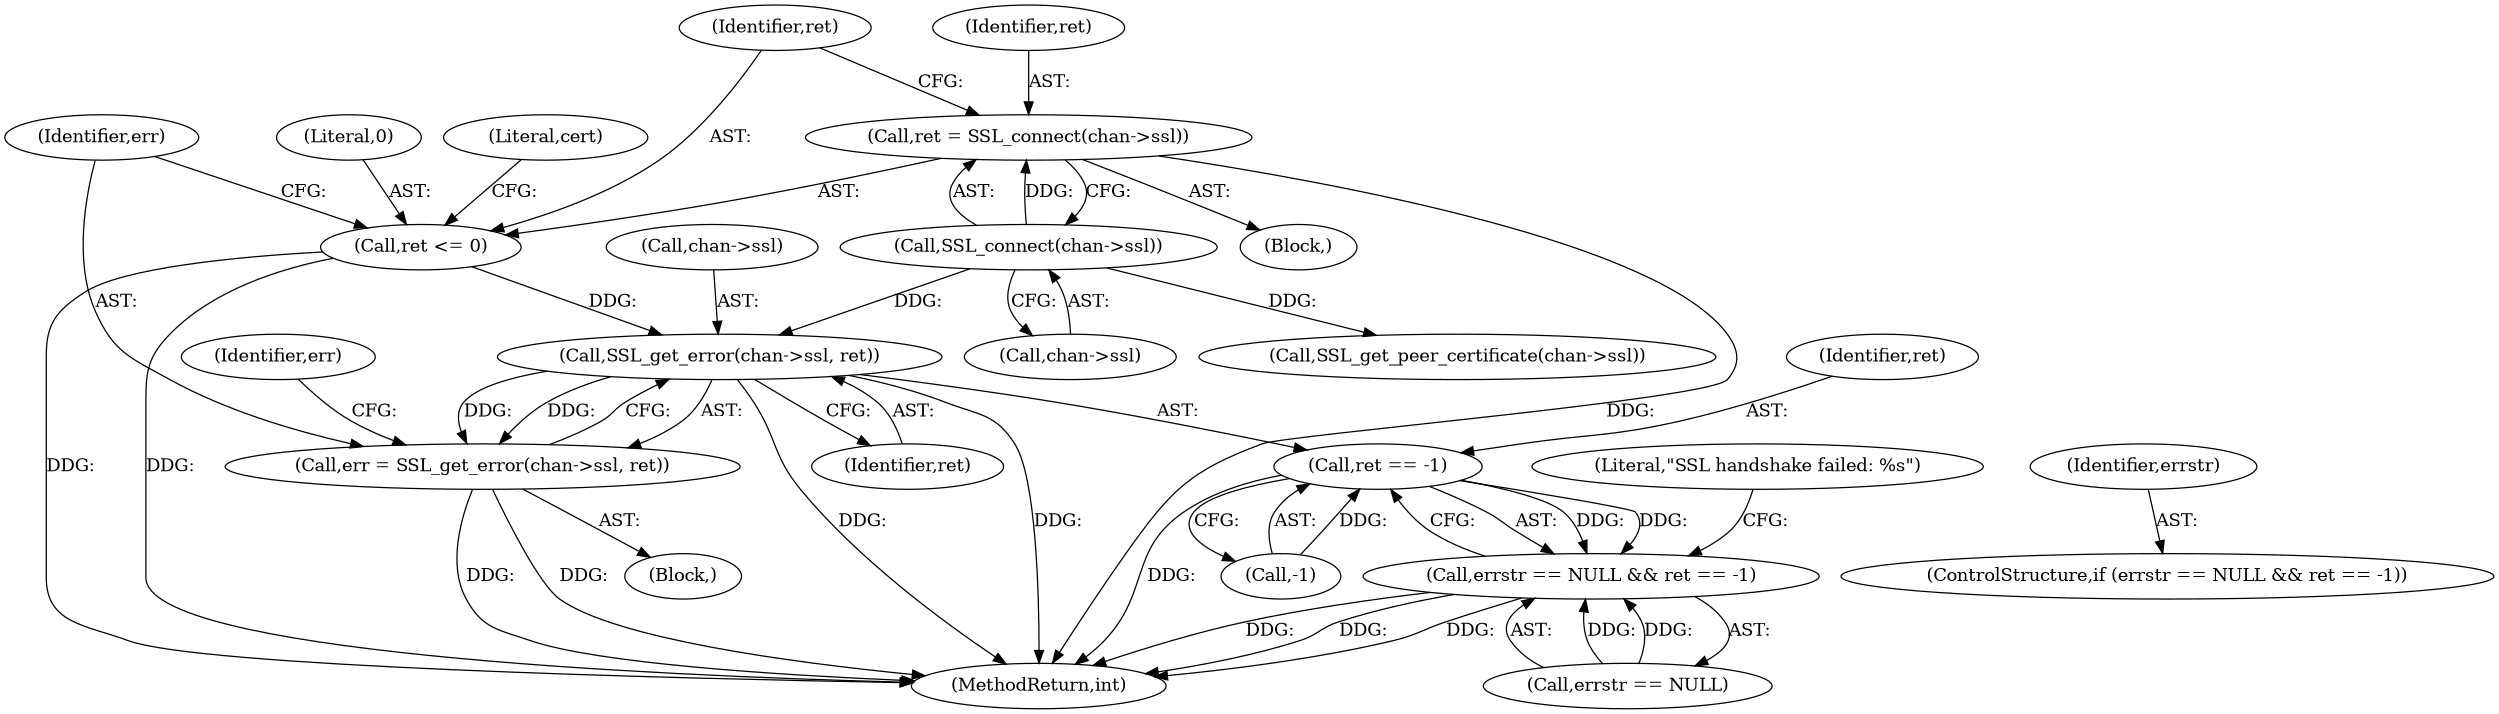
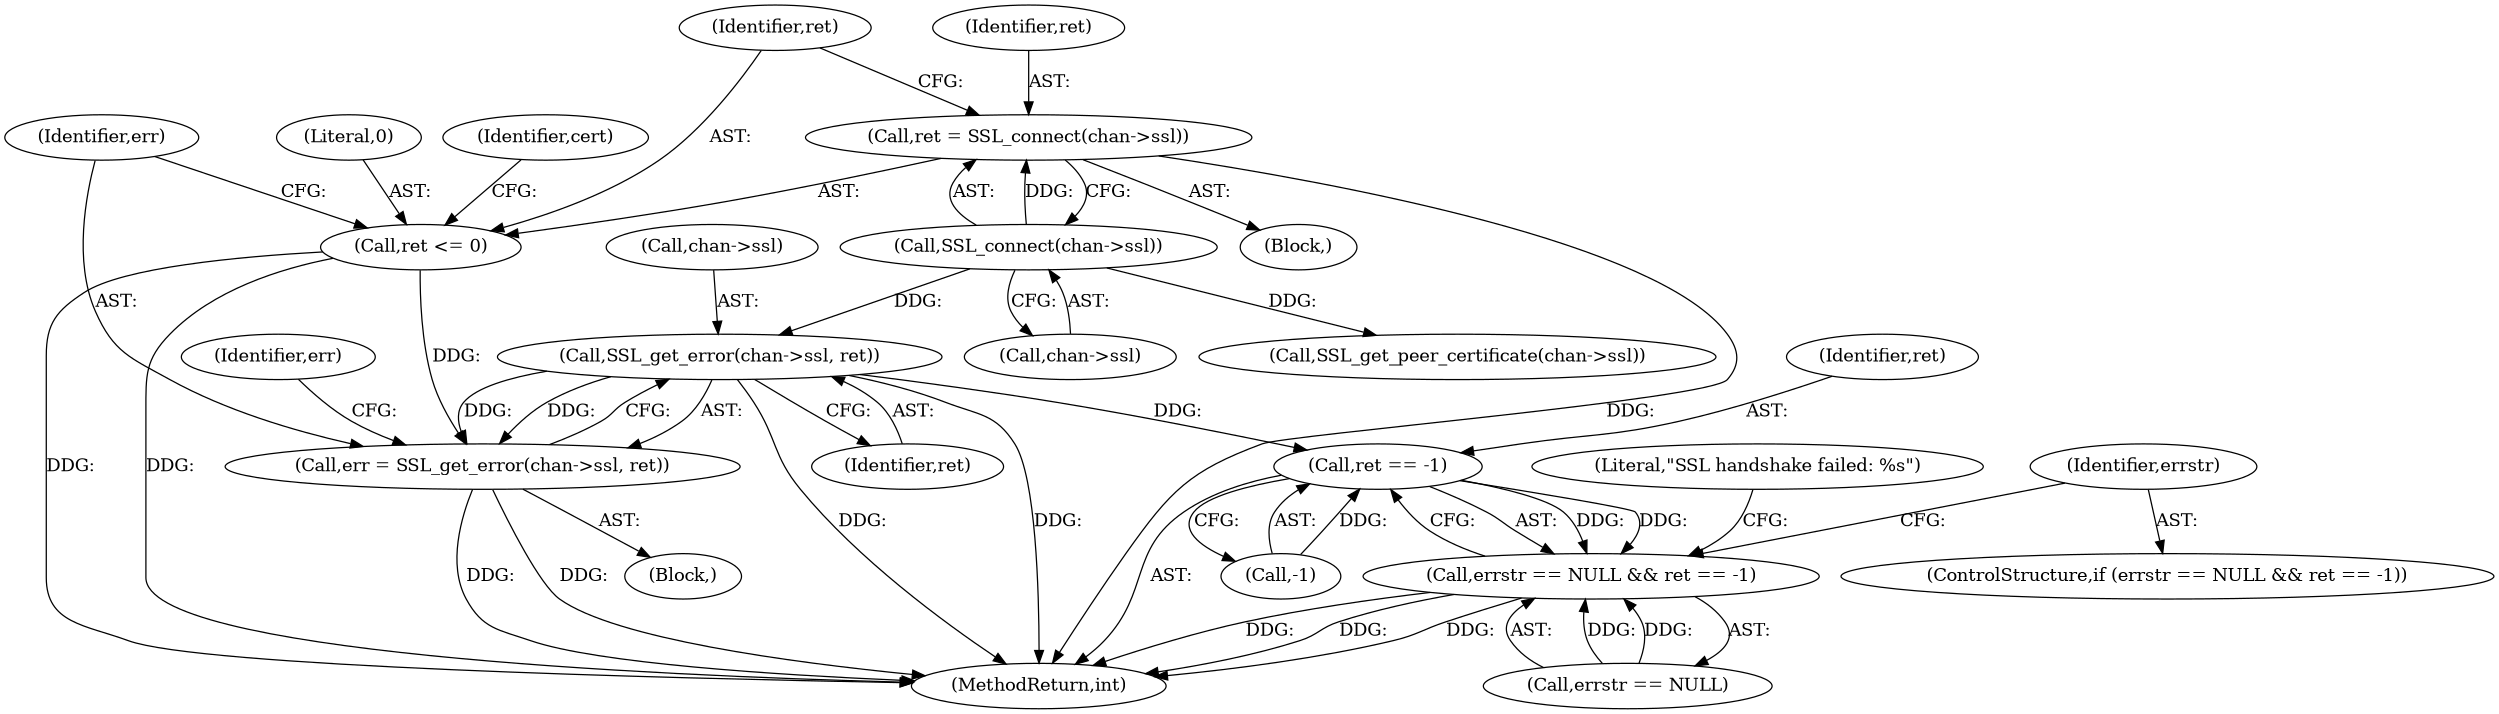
node "(Literal,cert)": label "(Literal,cert)" -> "(Identifier,cert)"
edge "(Call,ret <= 0)" -> "(Call,SSL_get_error(chan->ssl, ret))": now "(Call,ret <= 0)" -> "(Call,err = SSL_get_error(chan->ssl, ret))"
edge "(Call,SSL_get_error(chan->ssl, ret))" -> "(Call,ret == -1)": label "AST: " -> "DDG: "
edge "(Identifier,errstr)" -> "(Call,errstr == NULL && ret == -1)": added, label "CFG:"
edge "(Call,ret == -1)" -> "(MethodReturn,int)": label "DDG: " -> "AST: "
